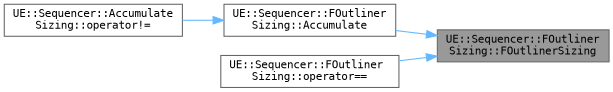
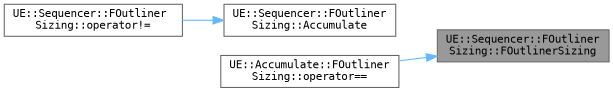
node "UE::Sequencer::Accumulate Sizing::operator!=": label "UE::Sequencer::Accumulate Sizing::operator!=" -> "UE::Sequencer::FOutliner Sizing::operator!="
edge "UE::Sequencer::FOutliner Sizing::Accumulate" -> "UE::Sequencer::FOutliner Sizing::FOutlinerSizing": removed
node "UE::Sequencer::FOutliner Sizing::operator==": label "UE::Sequencer::FOutliner Sizing::operator==" -> "UE::Accumulate::FOutliner Sizing::operator=="
